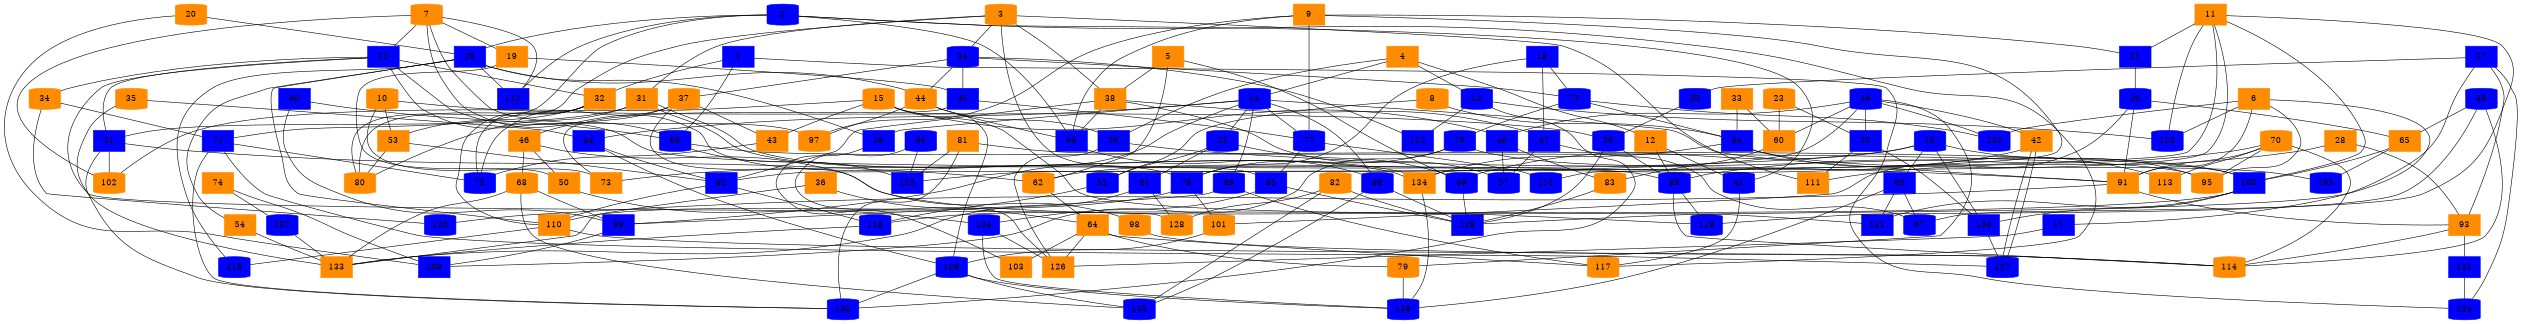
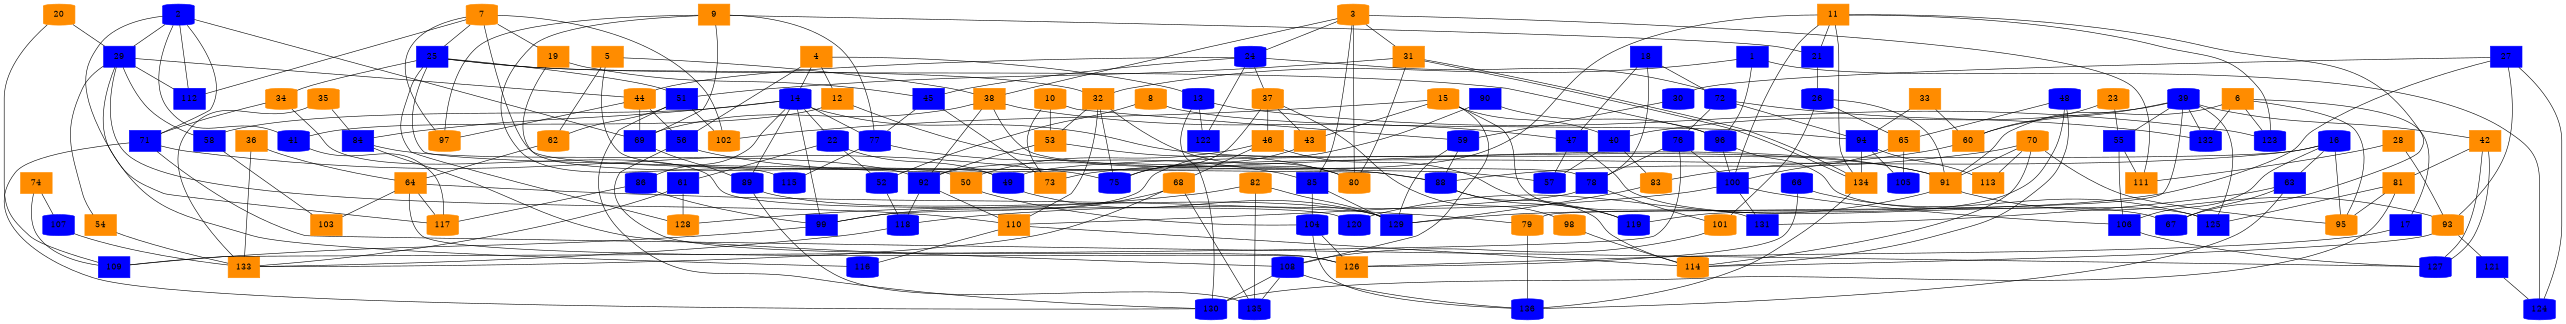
edge "42" -- "62": now "42" -- "81"
node "93": shape box -> cylinder
